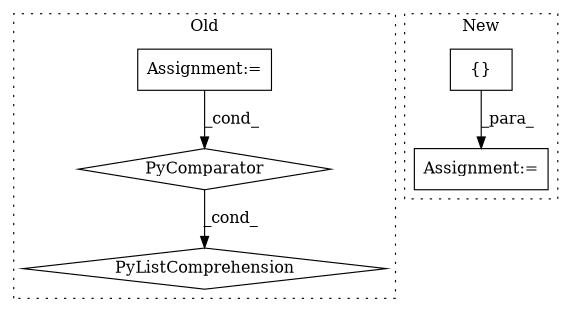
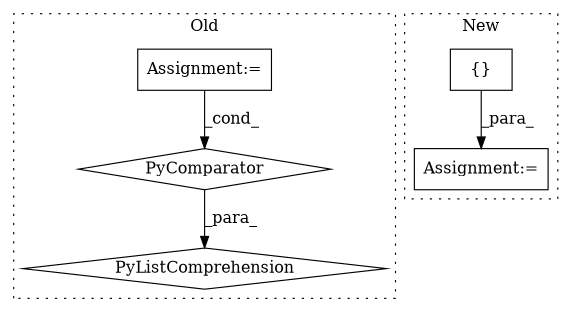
edge "PyComparator" -> "PyListComprehension": label "_cond_" -> "_para_"
